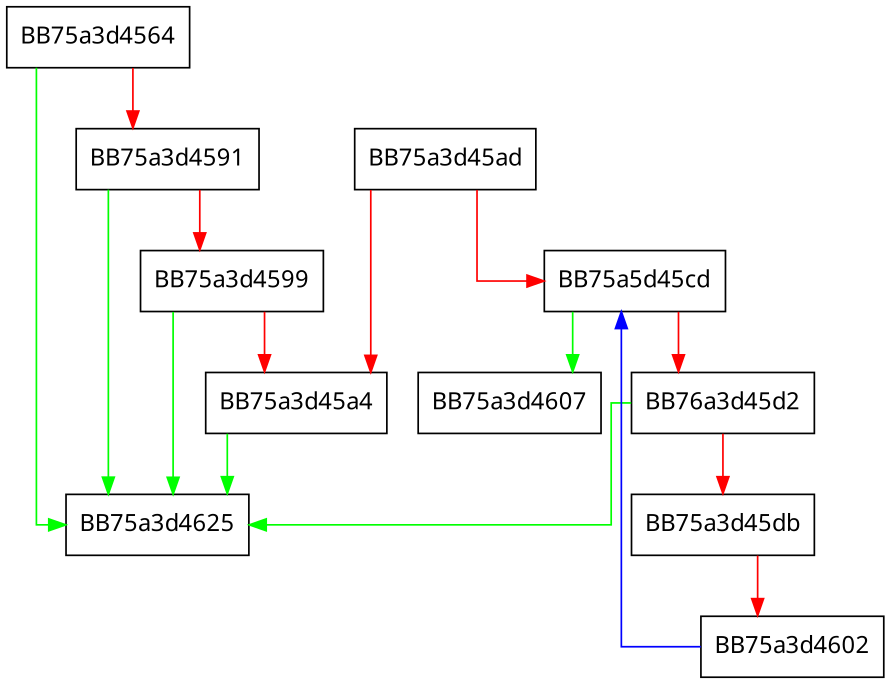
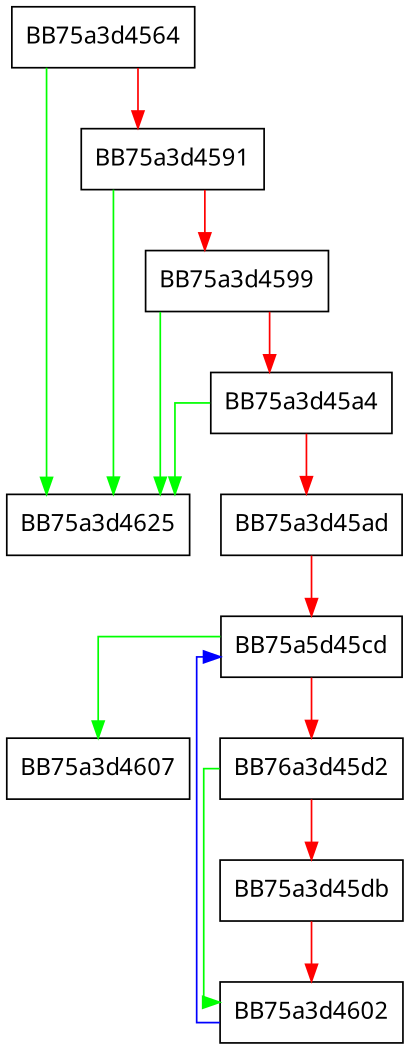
edge "BB75a3d45ad" -> "BB75a3d45a4": reversed
edge "BB76a3d45d2" -> "BB75a3d4625": now "BB76a3d45d2" -> "BB75a3d4602"
